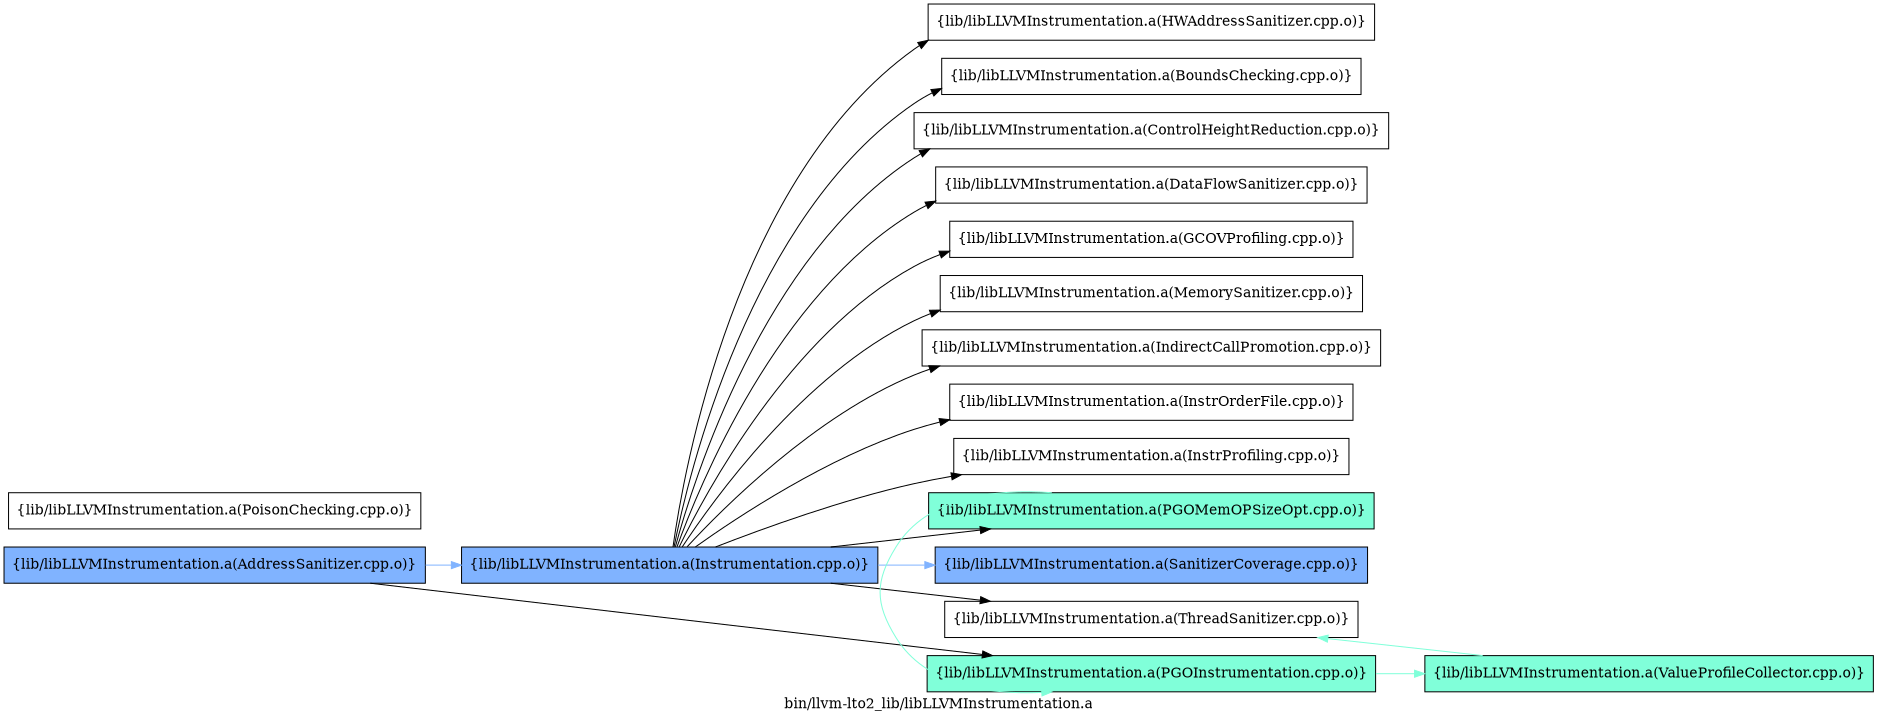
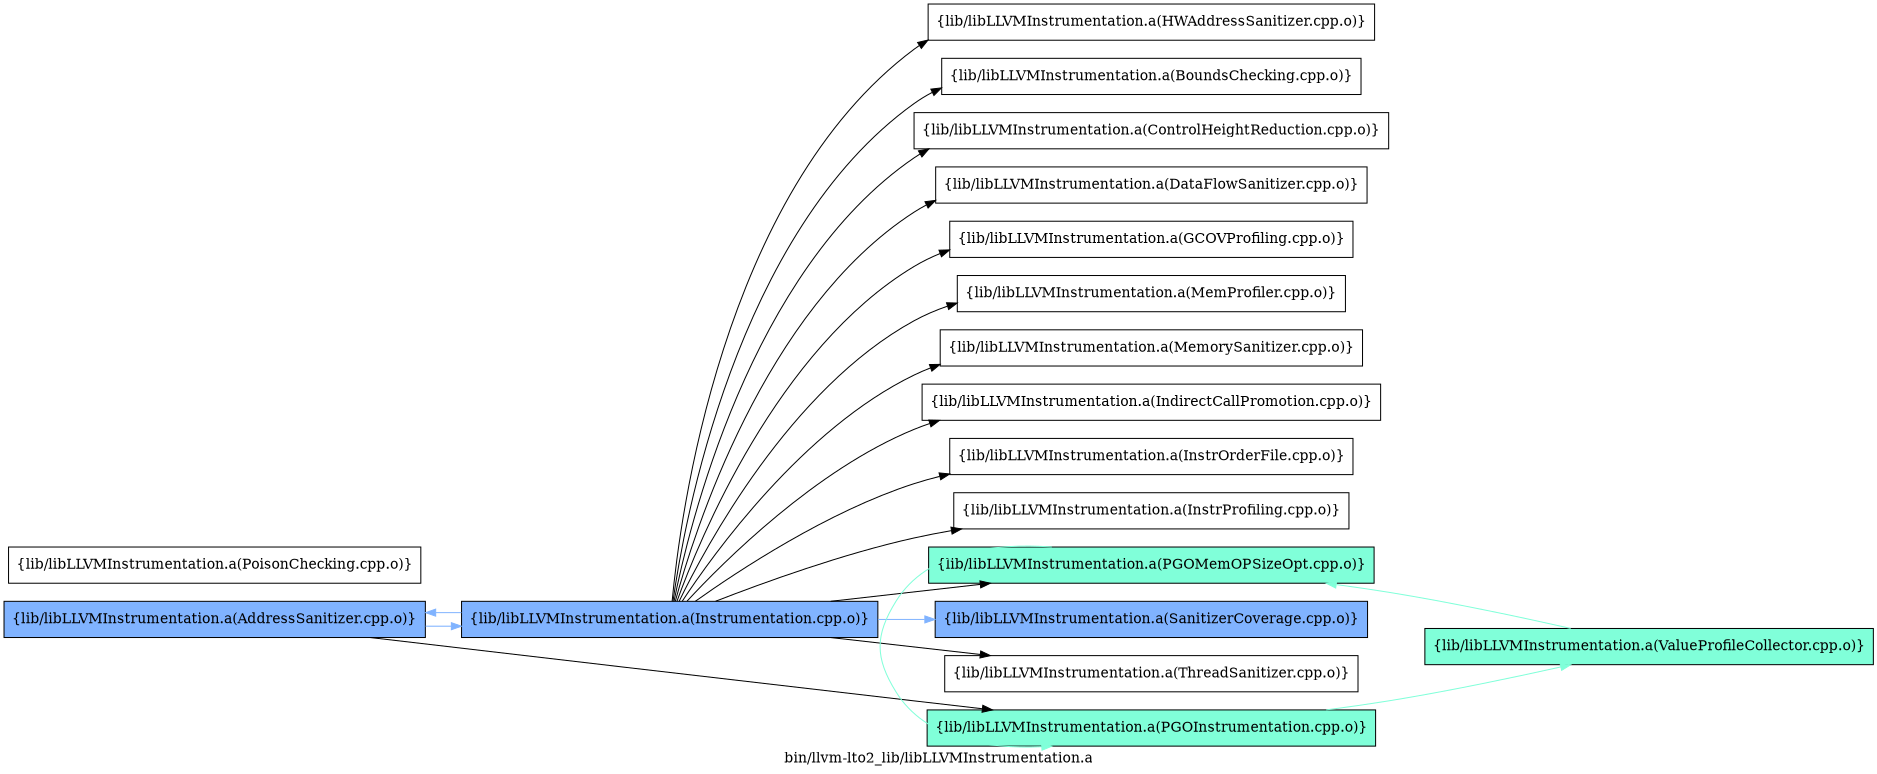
node "{lib/libLLVMInstrumentation.a(MemProfiler.cpp.o)}": added
edge "{lib/libLLVMInstrumentation.a(Instrumentation.cpp.o)}" -> "{lib/libLLVMInstrumentation.a(AddressSanitizer.cpp.o)}": added
edge "{lib/libLLVMInstrumentation.a(ValueProfileCollector.cpp.o)}" -> "{lib/libLLVMInstrumentation.a(ThreadSanitizer.cpp.o)}": now "{lib/libLLVMInstrumentation.a(ValueProfileCollector.cpp.o)}" -> "{lib/libLLVMInstrumentation.a(PGOMemOPSizeOpt.cpp.o)}"
